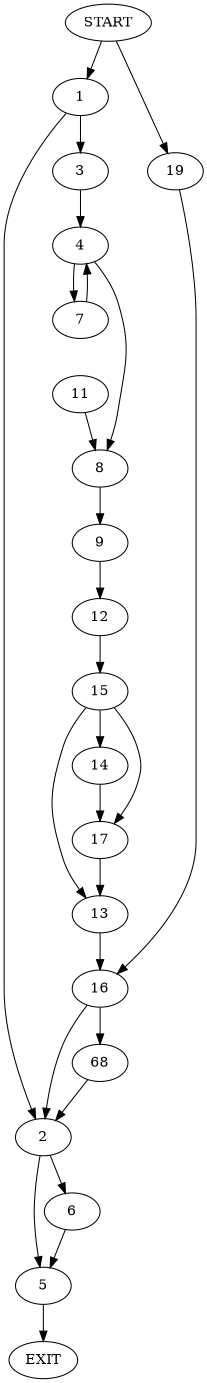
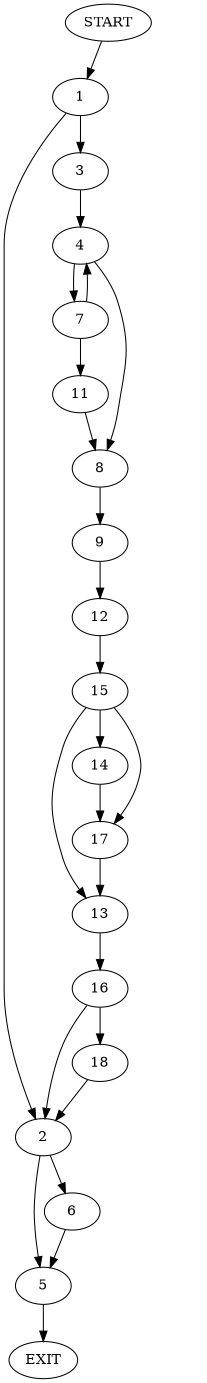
node "19": removed
edge "7" -> "11": added
node "68": label "68" -> "18"
